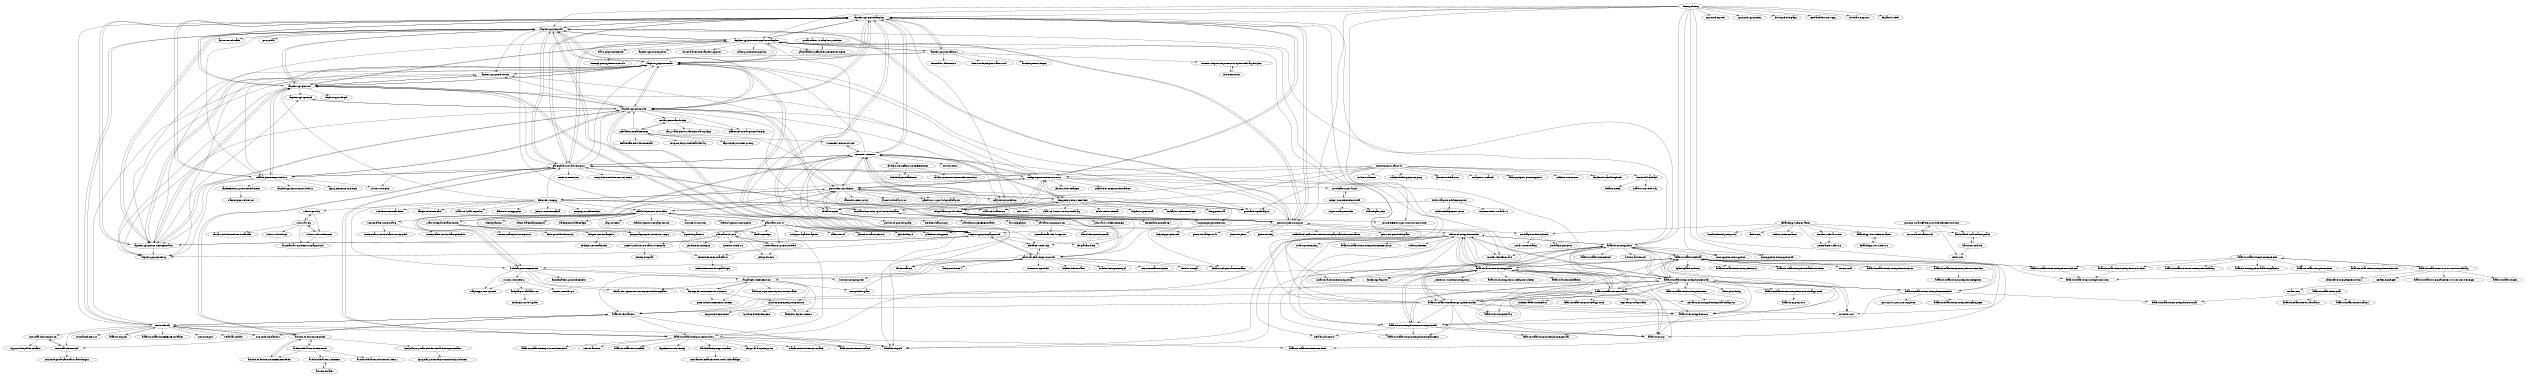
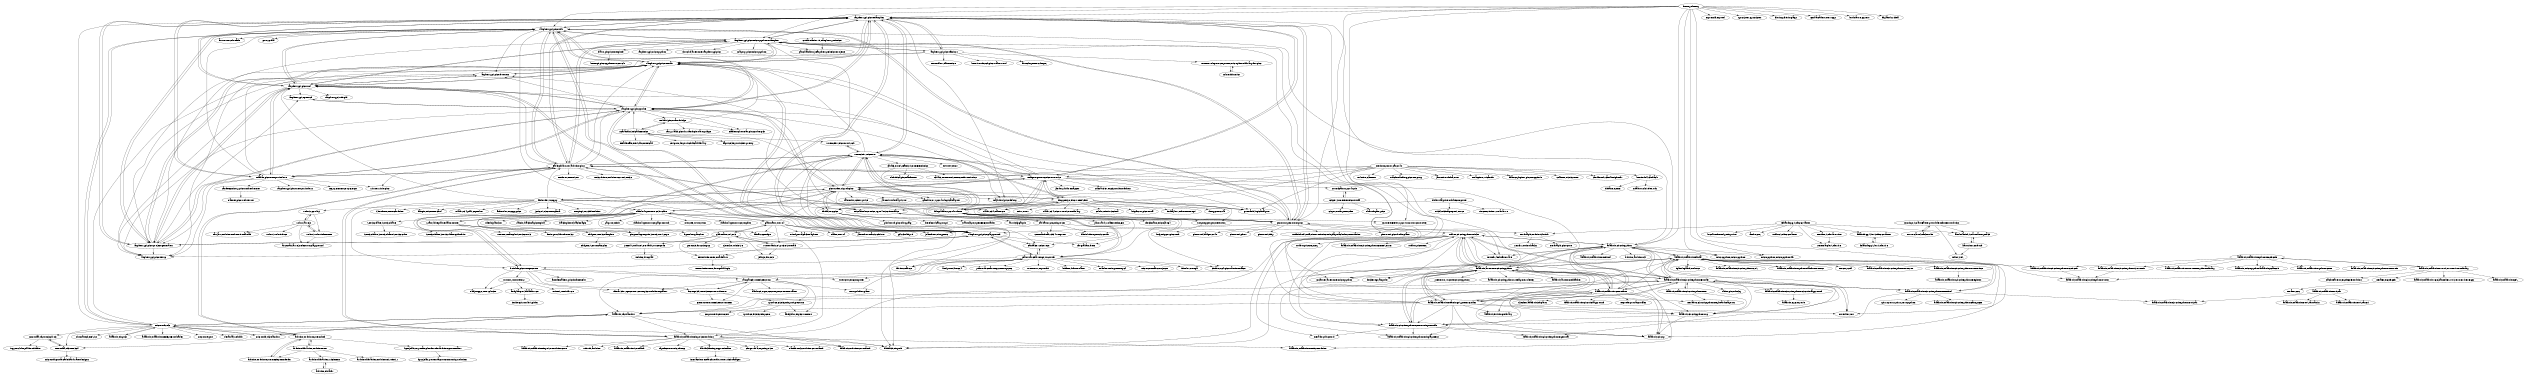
edge "Noltari/pico-uart-bridge" -> "raspberrypi/pico-extras": added
node "Jean-MarcHarvengt/TeensyCEC": added
